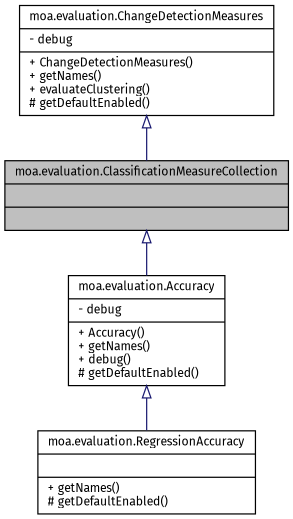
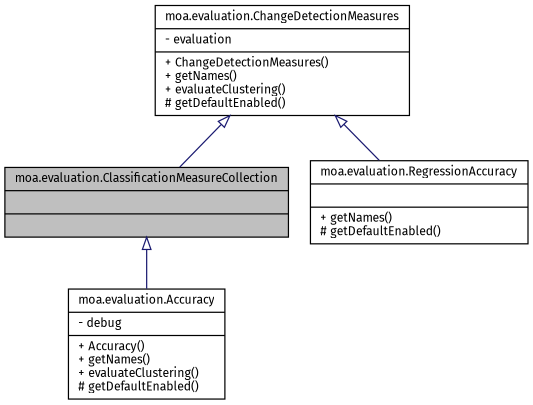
node "moa.evaluation.ChangeDetectionMeasures": text "- debug" -> "- evaluation"
node "moa.evaluation.Accuracy": text "+ debug()" -> "+ evaluateClustering()"
edge "moa.evaluation.RegressionAccuracy" -> "moa.evaluation.Accuracy": now "moa.evaluation.RegressionAccuracy" -> "moa.evaluation.ChangeDetectionMeasures"
